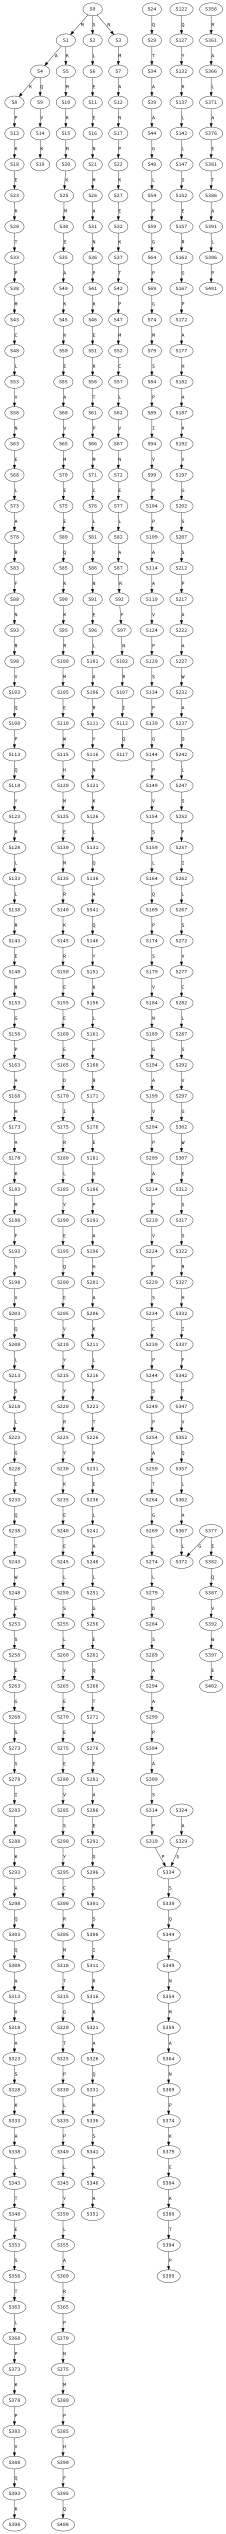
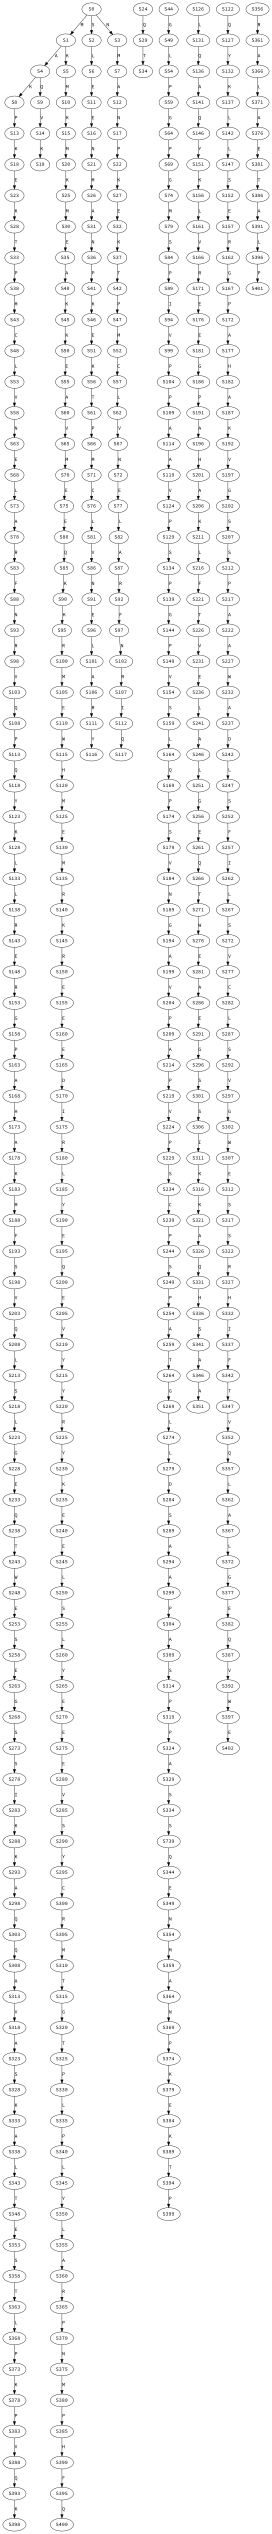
node "S39": removed
node "S121": removed
node "S541": label "S541" -> "S141"
edge "S377" -> "S372": reversed
edge "S319" -> "S334": now "S319" -> "S324"
node "S339": label "S339" -> "S739"
